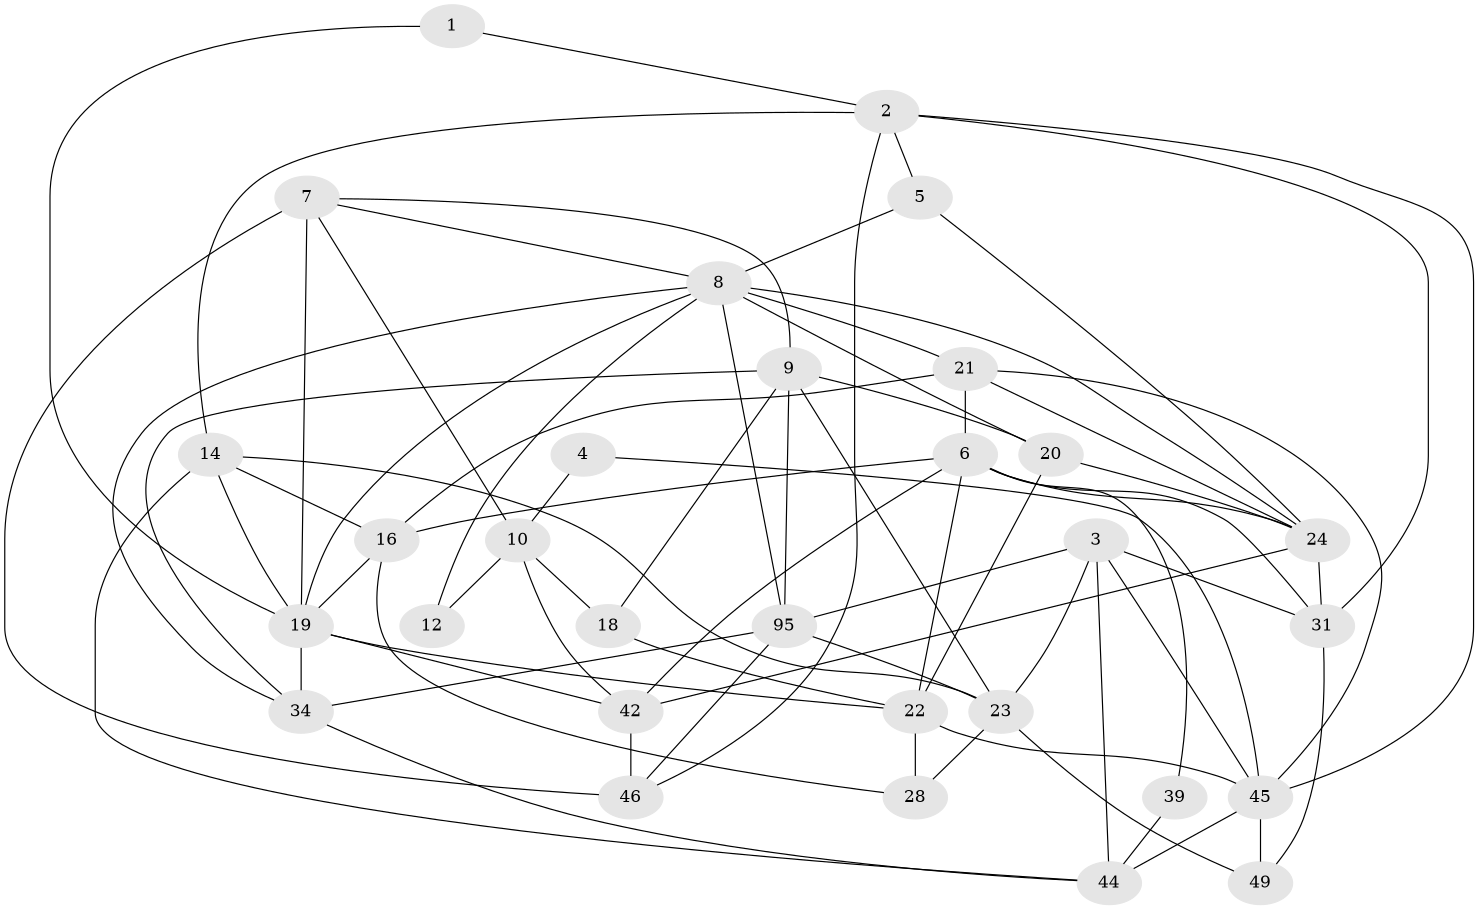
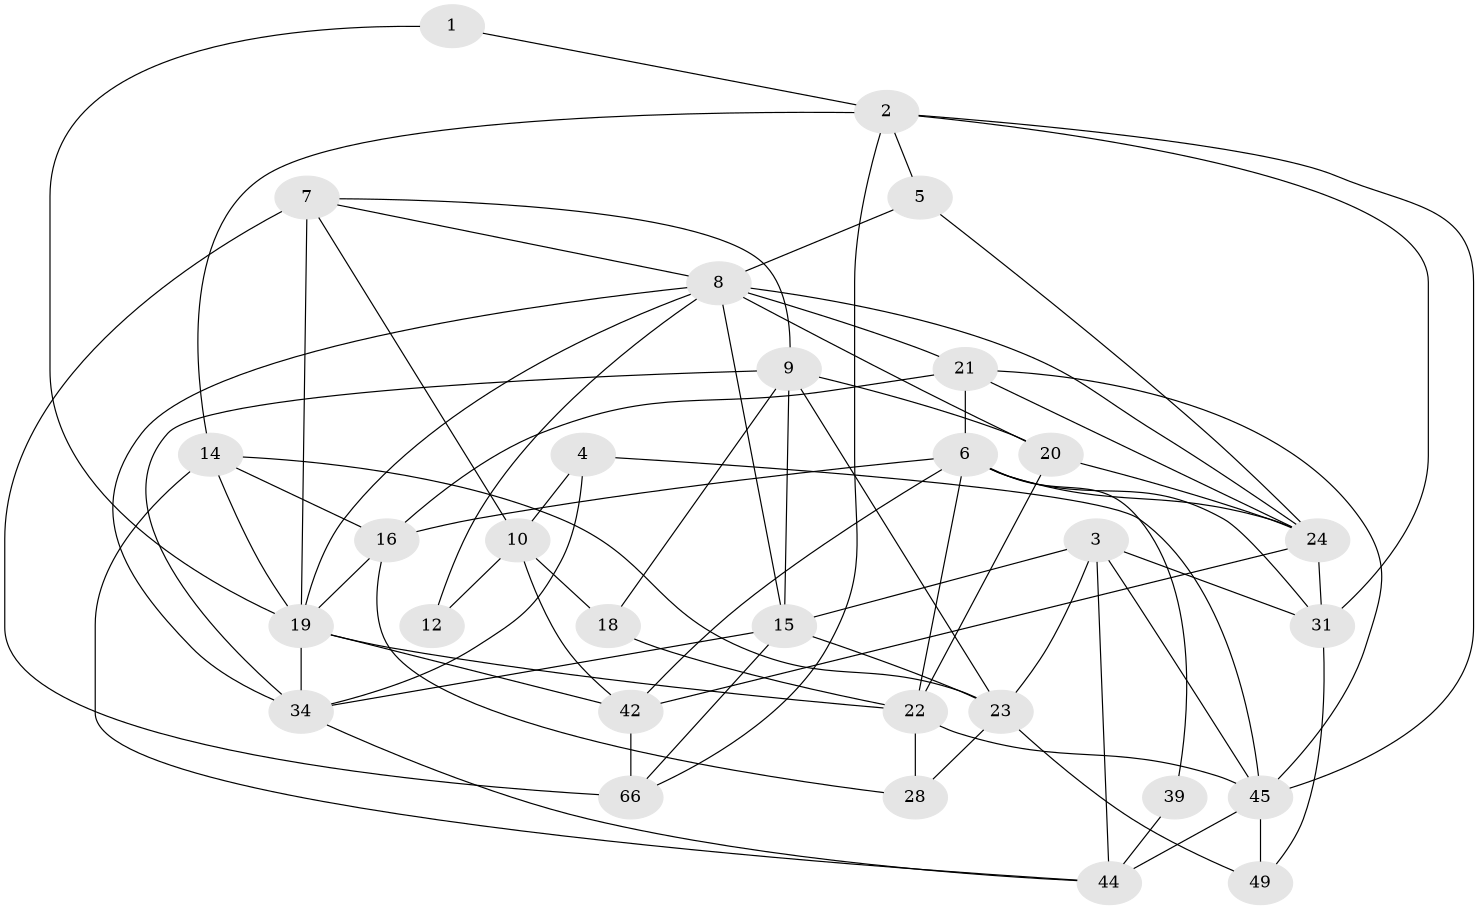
node "95": label "95" -> "15"
edge "4" -- "34": added
node "46": label "46" -> "66"
